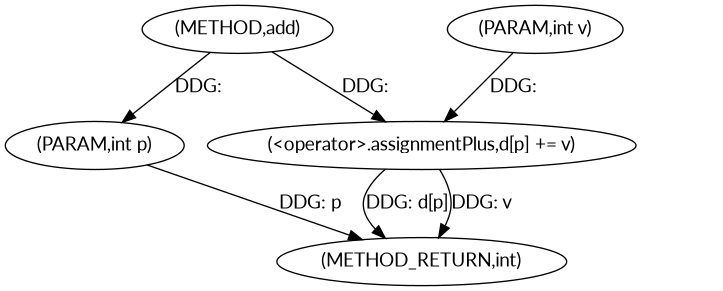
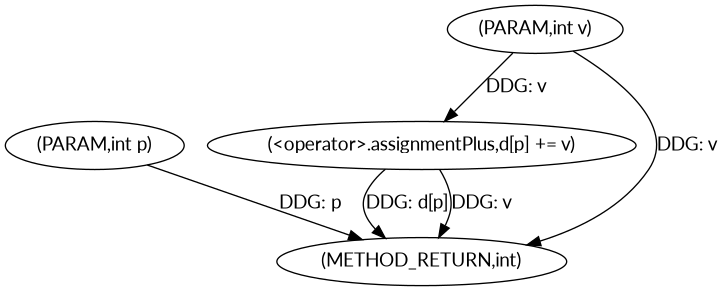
node "(METHOD,add)": removed
edge "(PARAM,int v)" -> "(<operator>.assignmentPlus,d[p] += v)": label "DDG: " -> "DDG: v"
edge "(PARAM,int v)" -> "(METHOD_RETURN,int)": added, label "DDG: v"
